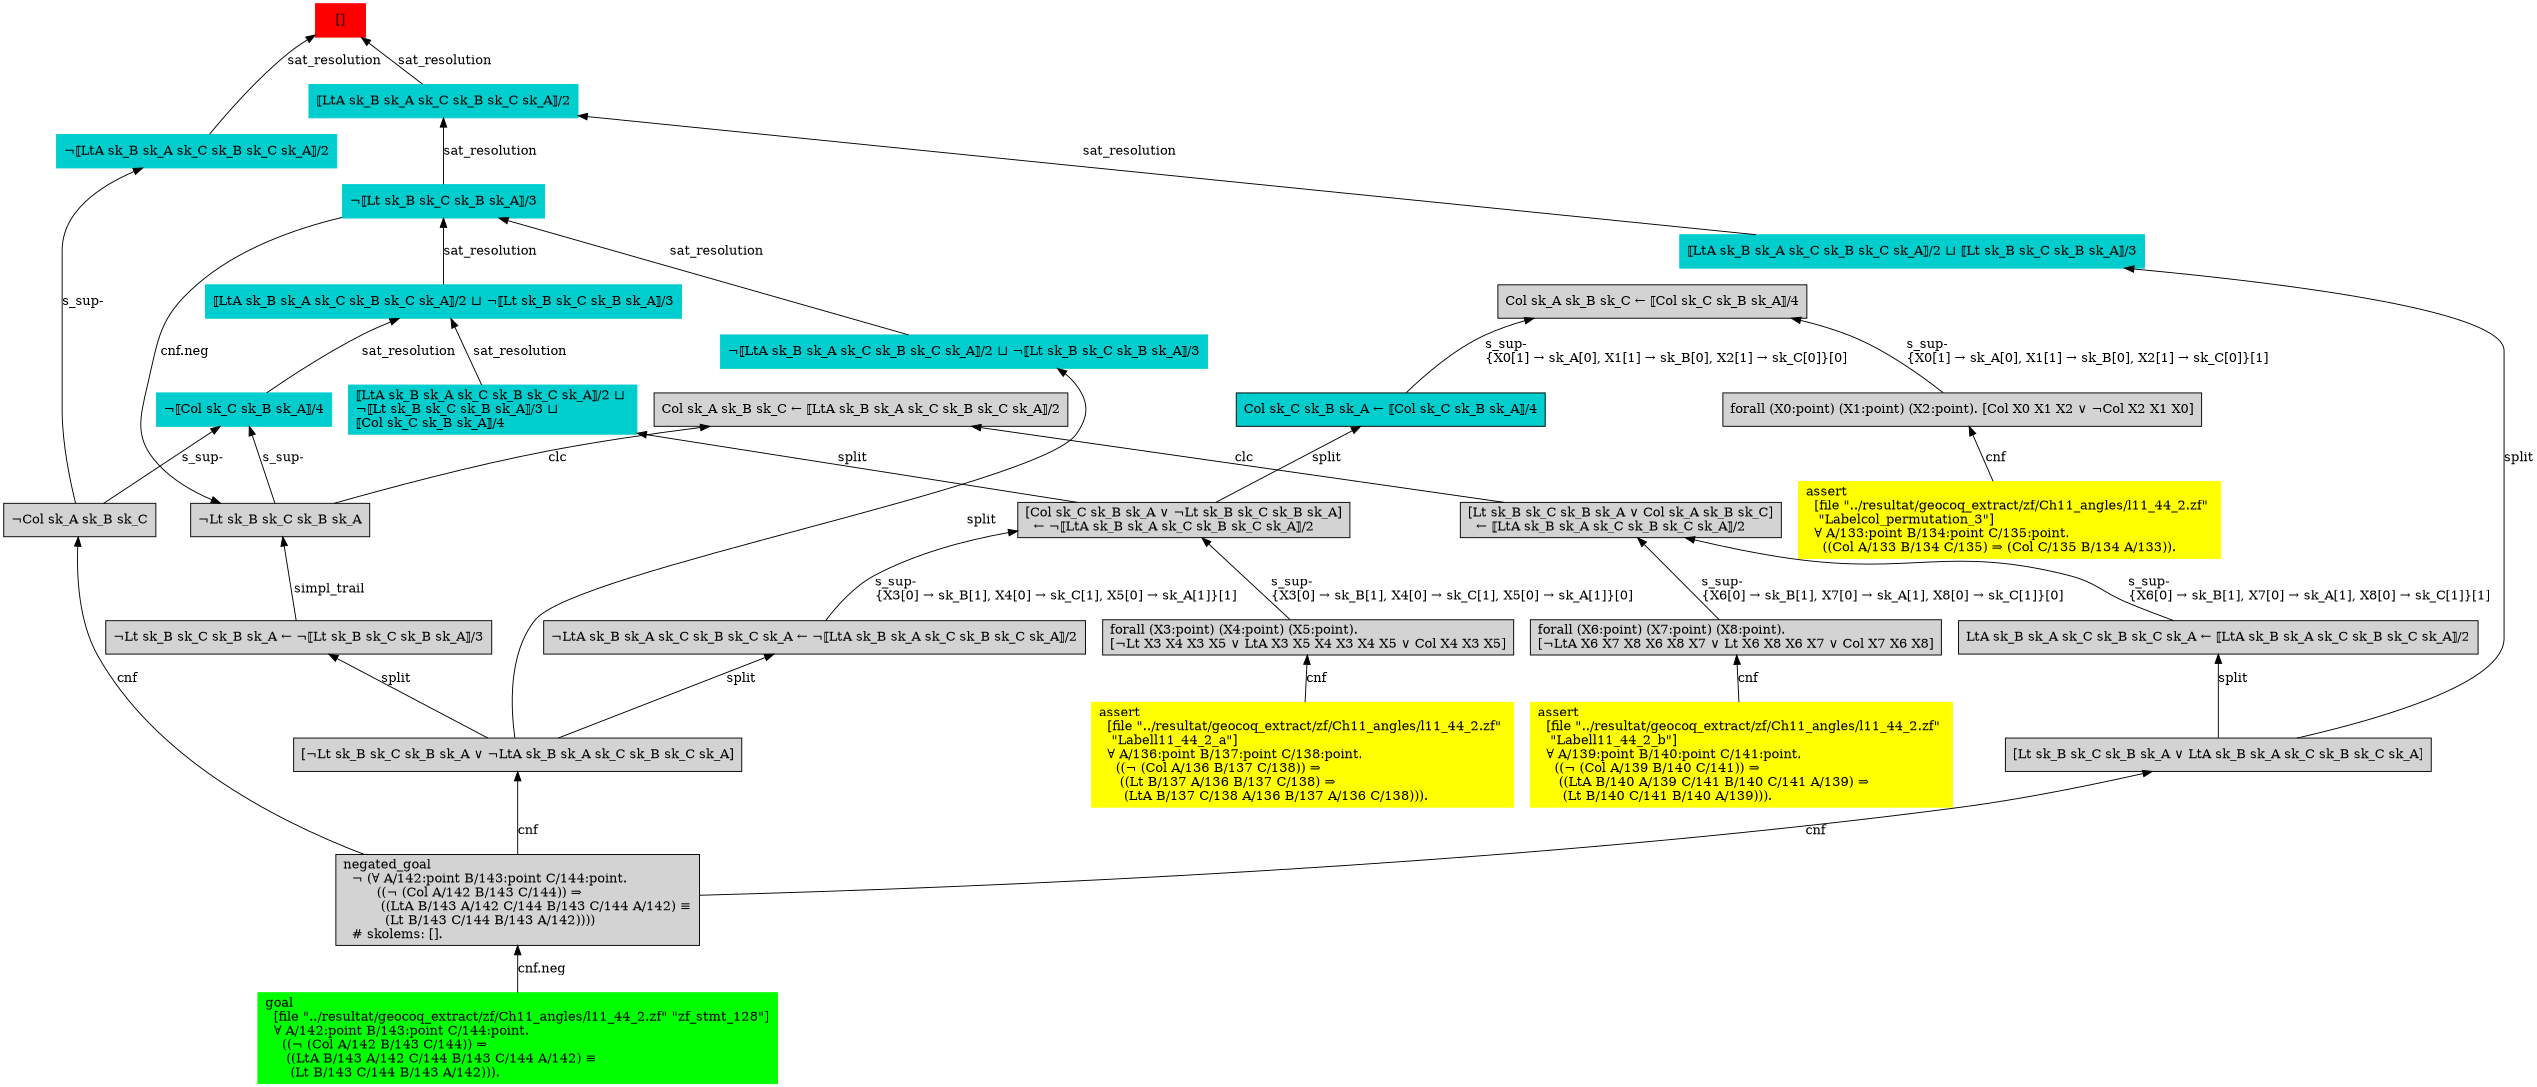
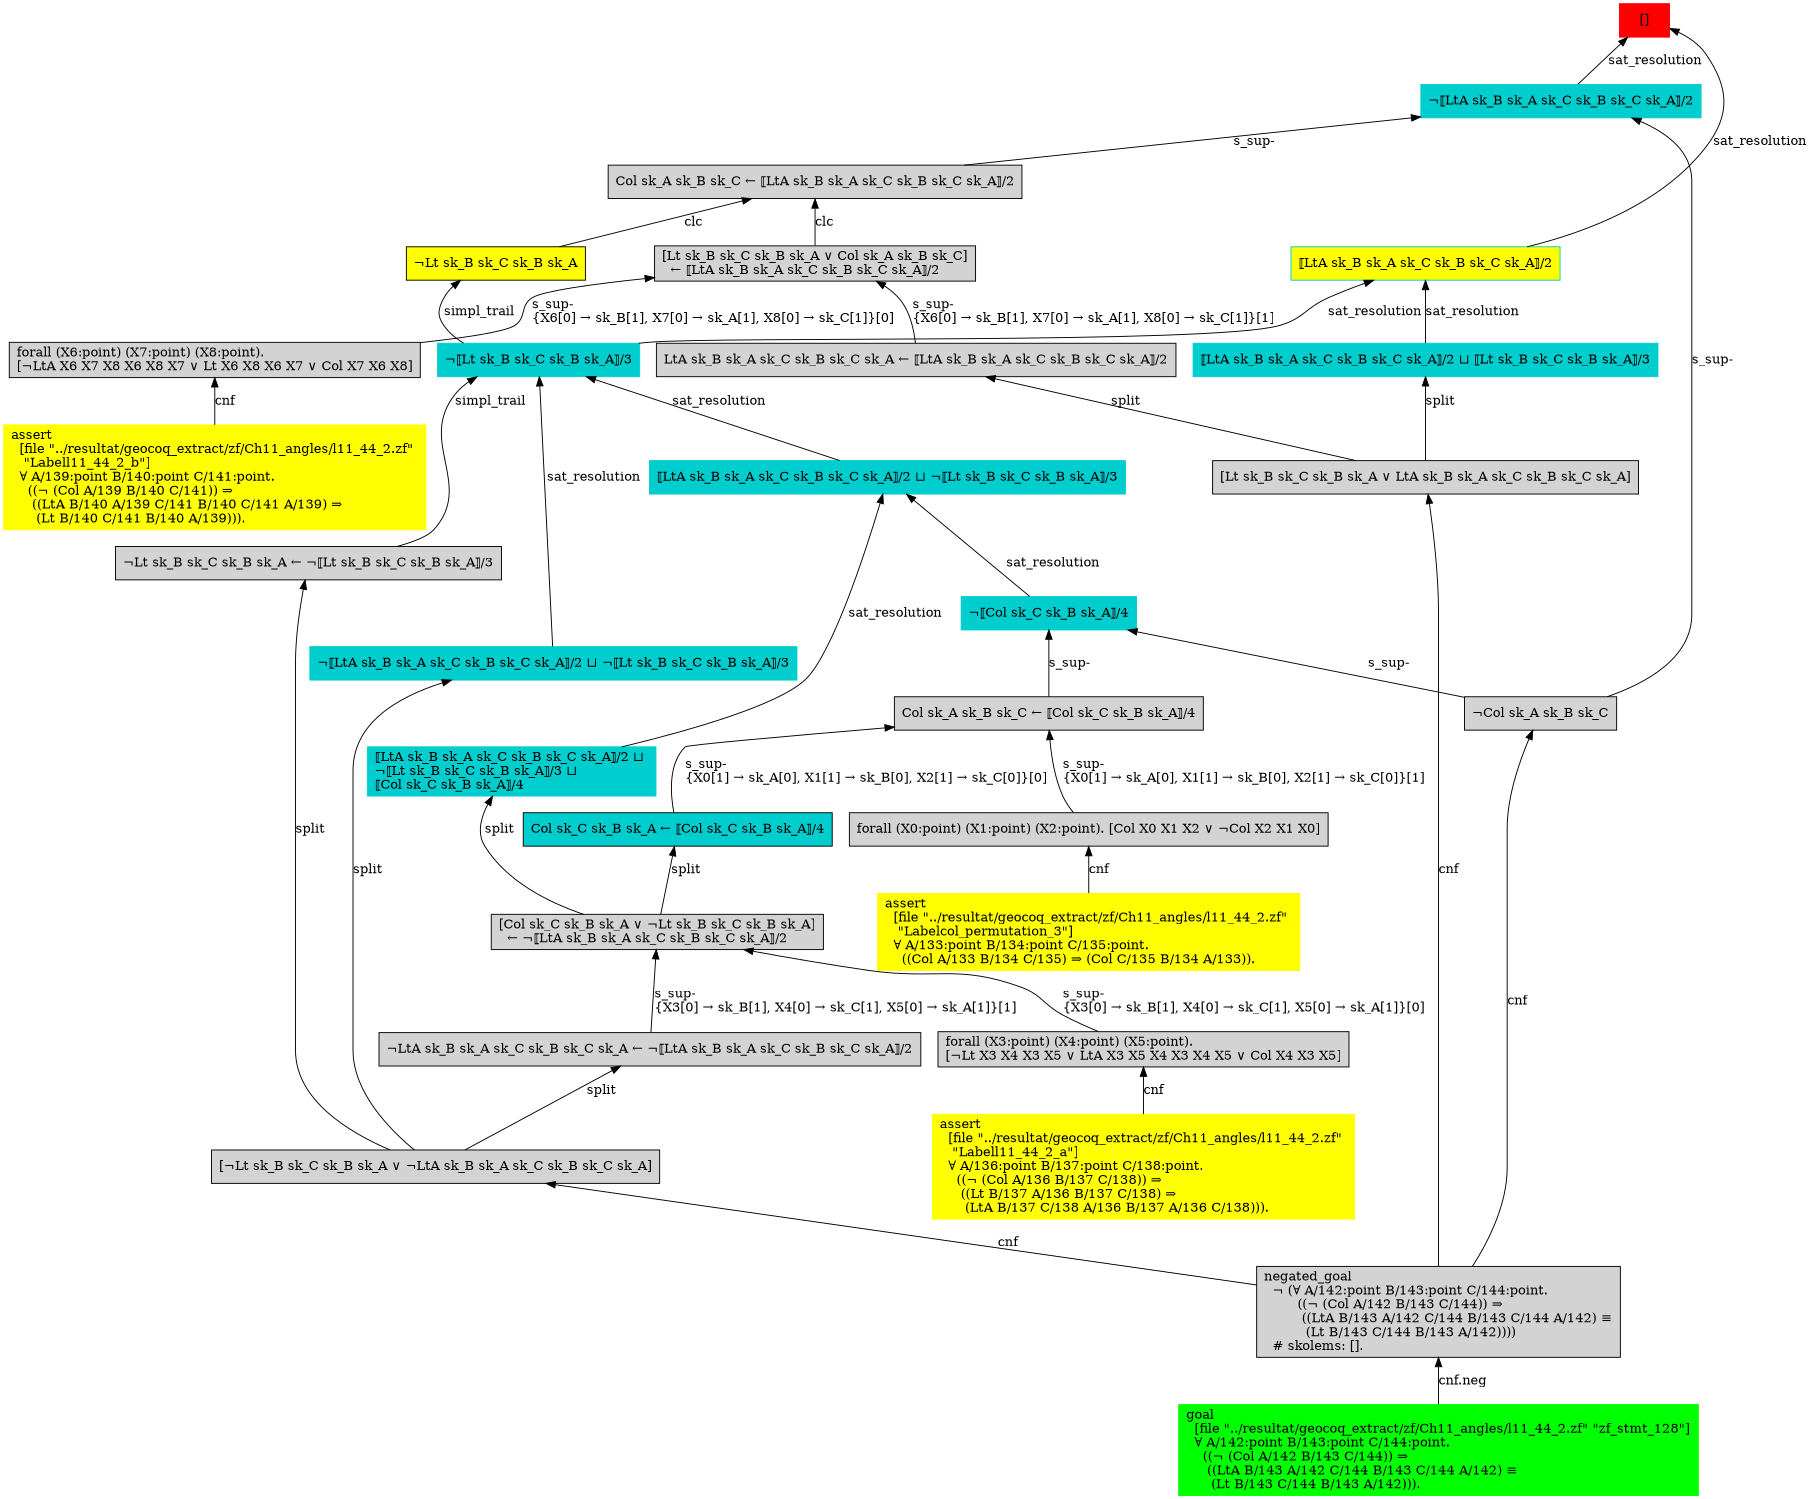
node "⟦LtA sk_B sk_A sk_C sk_B sk_C sk_A⟧/2": fillcolor cyan3 -> yellow
edge "Col sk_A sk_B sk_C ← ⟦LtA sk_B sk_A sk_C sk_B sk_C sk_A⟧/2" -> "¬⟦LtA sk_B sk_A sk_C sk_B sk_C sk_A⟧/2": added, label "s_sup-"
edge "¬⟦Lt sk_B sk_C sk_B sk_A⟧/3" -> "¬Lt sk_B sk_C sk_B sk_A": label "cnf.neg" -> "simpl_trail"
edge "¬Lt sk_B sk_C sk_B sk_A" -> "¬⟦Col sk_C sk_B sk_A⟧/4": now "Col sk_A sk_B sk_C ← ⟦Col sk_C sk_B sk_A⟧/4" -> "¬⟦Col sk_C sk_B sk_A⟧/4"
node "¬Lt sk_B sk_C sk_B sk_A": fillcolor lightgrey -> yellow
edge "¬Lt sk_B sk_C sk_B sk_A ← ¬⟦Lt sk_B sk_C sk_B sk_A⟧/3" -> "¬Lt sk_B sk_C sk_B sk_A": now "¬Lt sk_B sk_C sk_B sk_A ← ¬⟦Lt sk_B sk_C sk_B sk_A⟧/3" -> "¬⟦Lt sk_B sk_C sk_B sk_A⟧/3"
